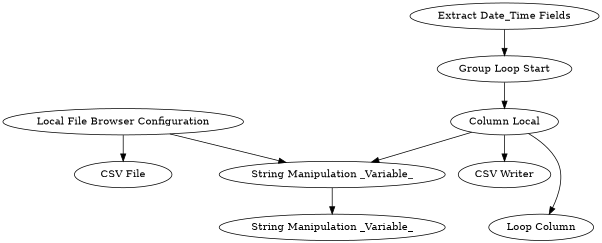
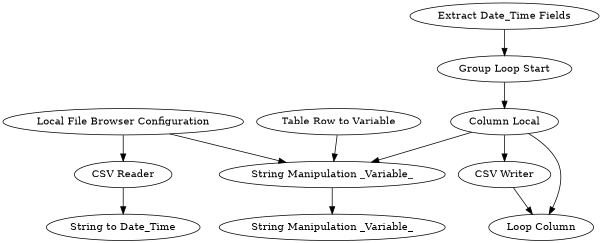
node "Table Row to Variable": added
node "CSV File": label "CSV File" -> "CSV Reader"
edge "CSV Writer" -> "Loop Column": added
node "String to Date_Time": added
